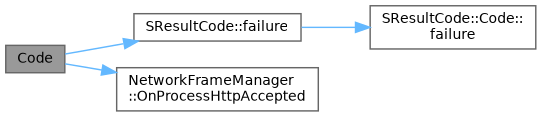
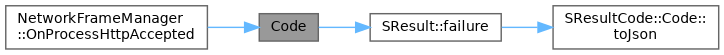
node "SResultCode::failure": label "SResultCode::failure" -> "SResult::failure"
node "SResultCode::Code:: failure": label "SResultCode::Code:: failure" -> "SResultCode::Code:: toJson"
edge "Code" -> "NetworkFrameManager ::OnProcessHttpAccepted": reversed
